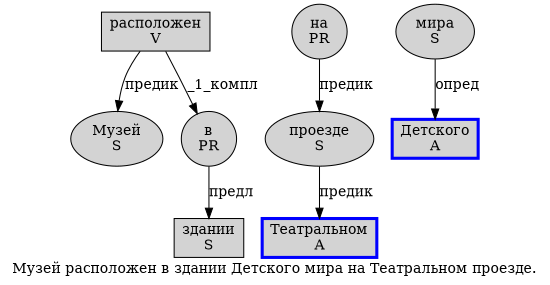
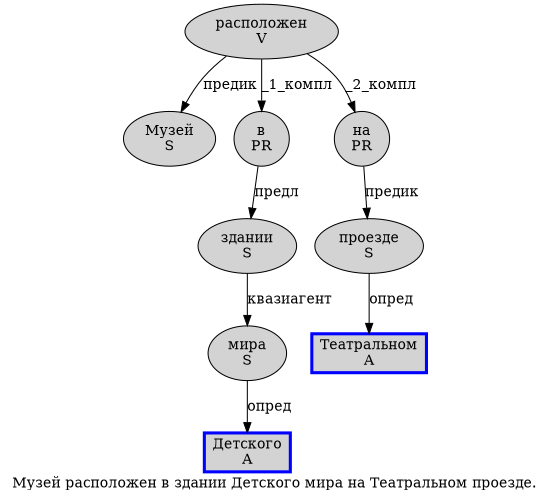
node "расположен V": shape box -> ellipse
edge "расположен V" -> "на PR": added, label "_2_компл"
edge "проезде S" -> "Театральном A": label "предик" -> "опред"
node "здании S": shape box -> ellipse
edge "здании S" -> "мира S": added, label "квазиагент"
